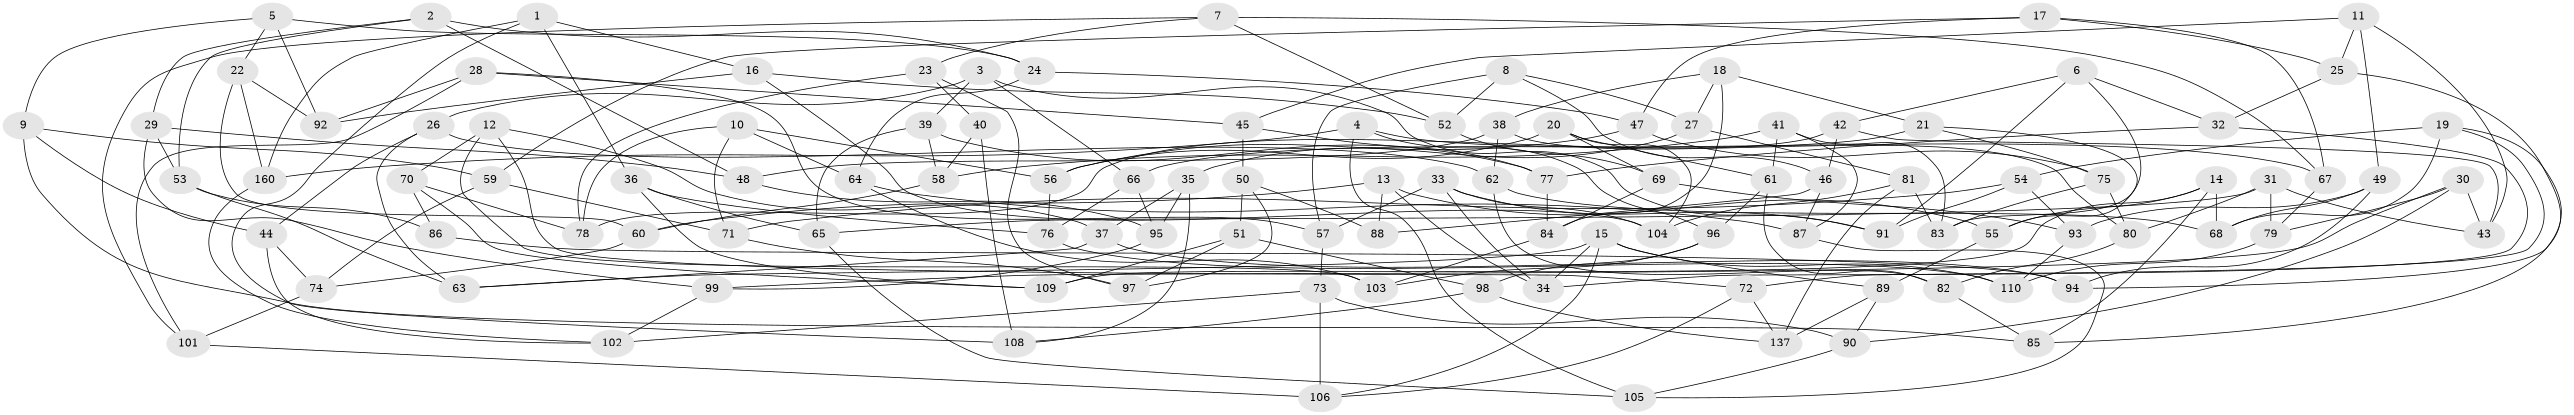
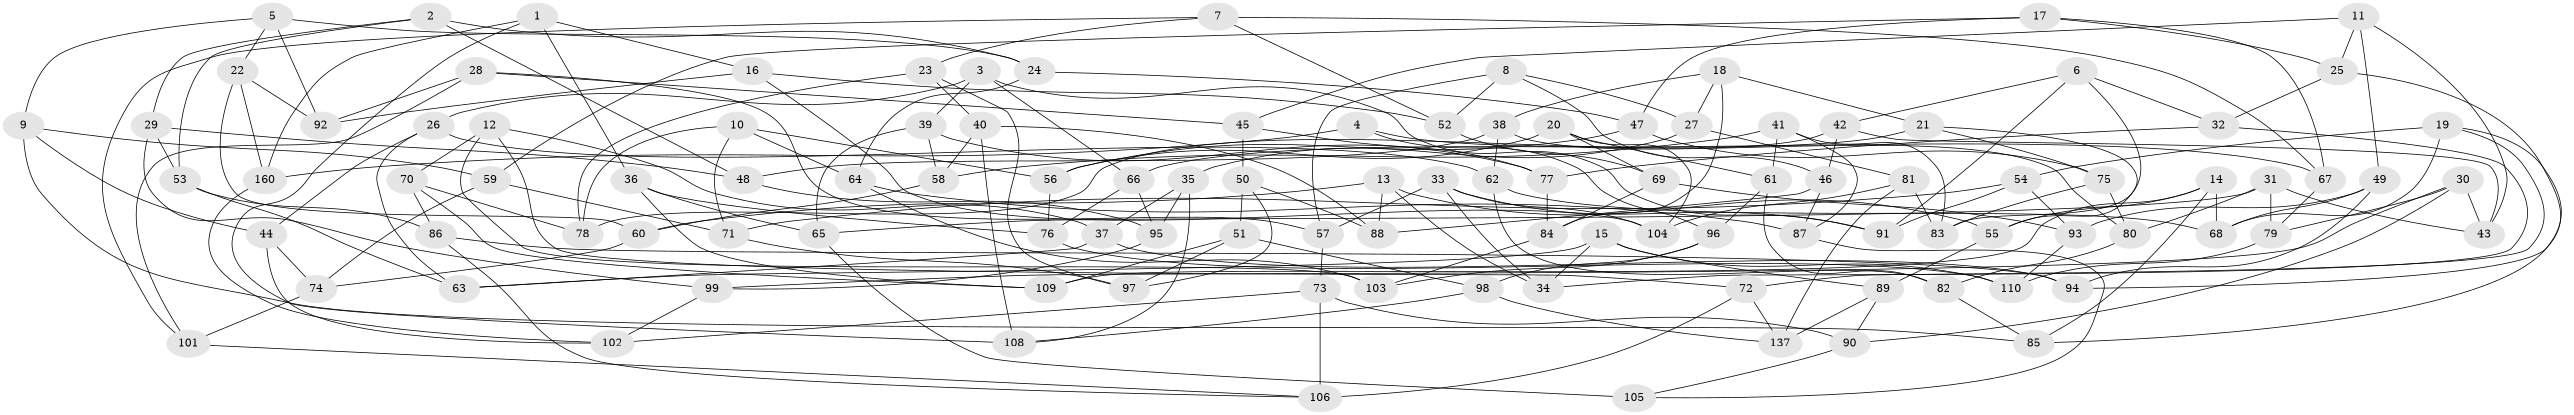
edge "40" -- "88": added
edge "4" -- "105": removed
edge "15" -- "106": now "86" -- "106"
